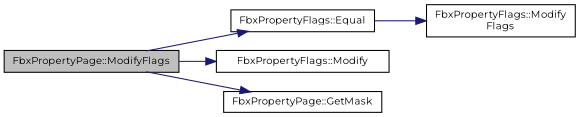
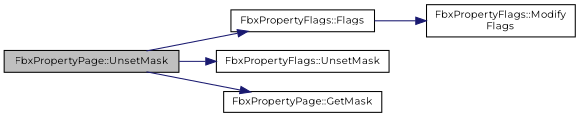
node "FbxPropertyFlags::Equal": label "FbxPropertyFlags::Equal" -> "FbxPropertyFlags::Flags"
node "FbxPropertyPage::ModifyFlags": label "FbxPropertyPage::ModifyFlags" -> "FbxPropertyPage::UnsetMask"
node "FbxPropertyFlags::Modify": label "FbxPropertyFlags::Modify" -> "FbxPropertyFlags::UnsetMask"
